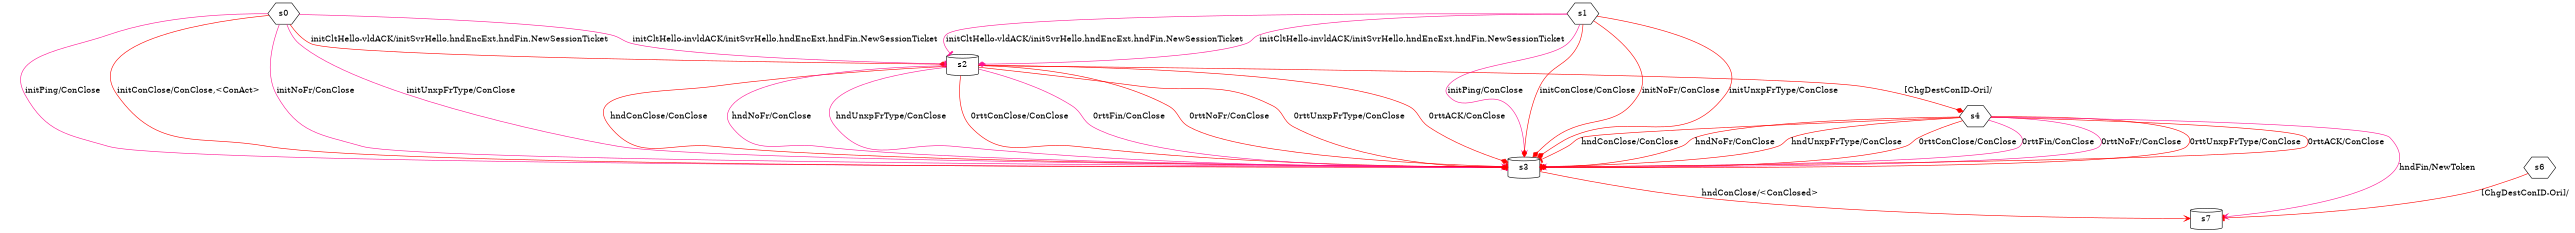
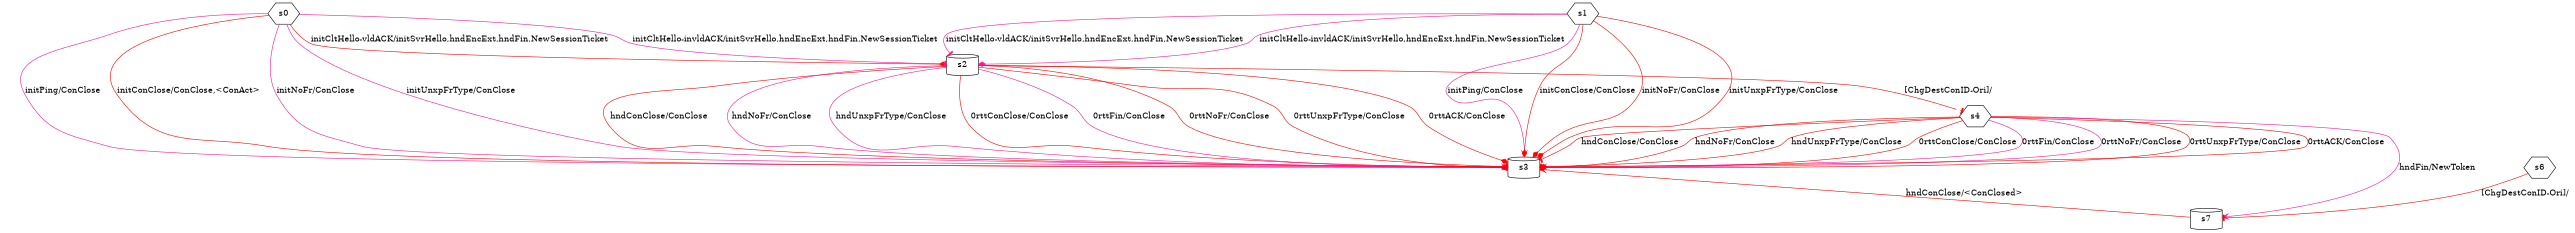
edge "s2" -> "s4": arrowhead diamond -> tee
edge "s3" -> "s7": reversed
